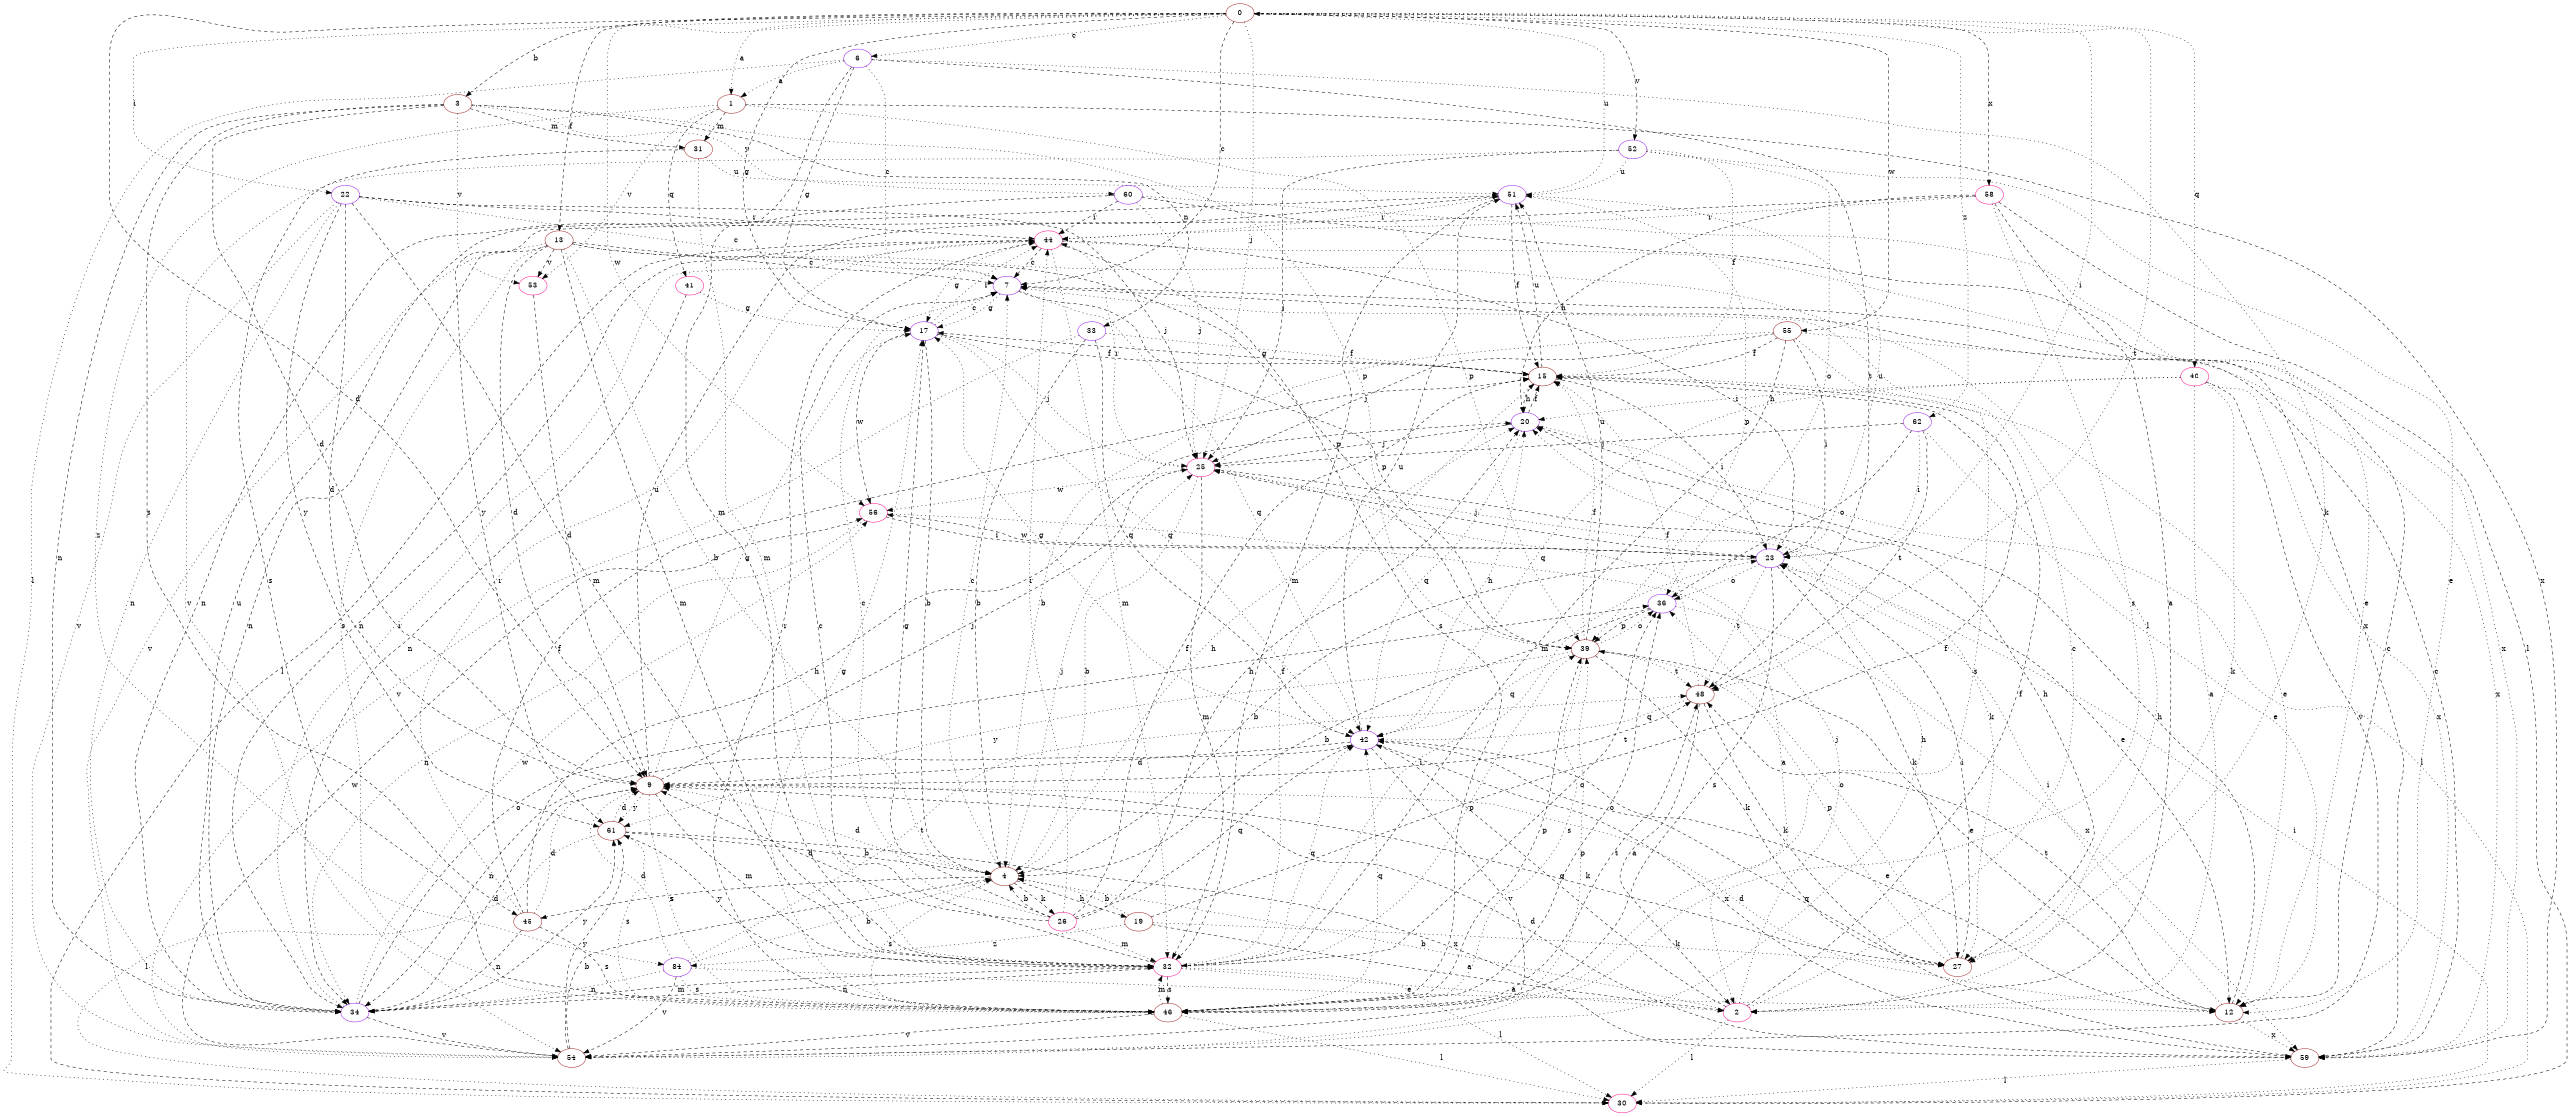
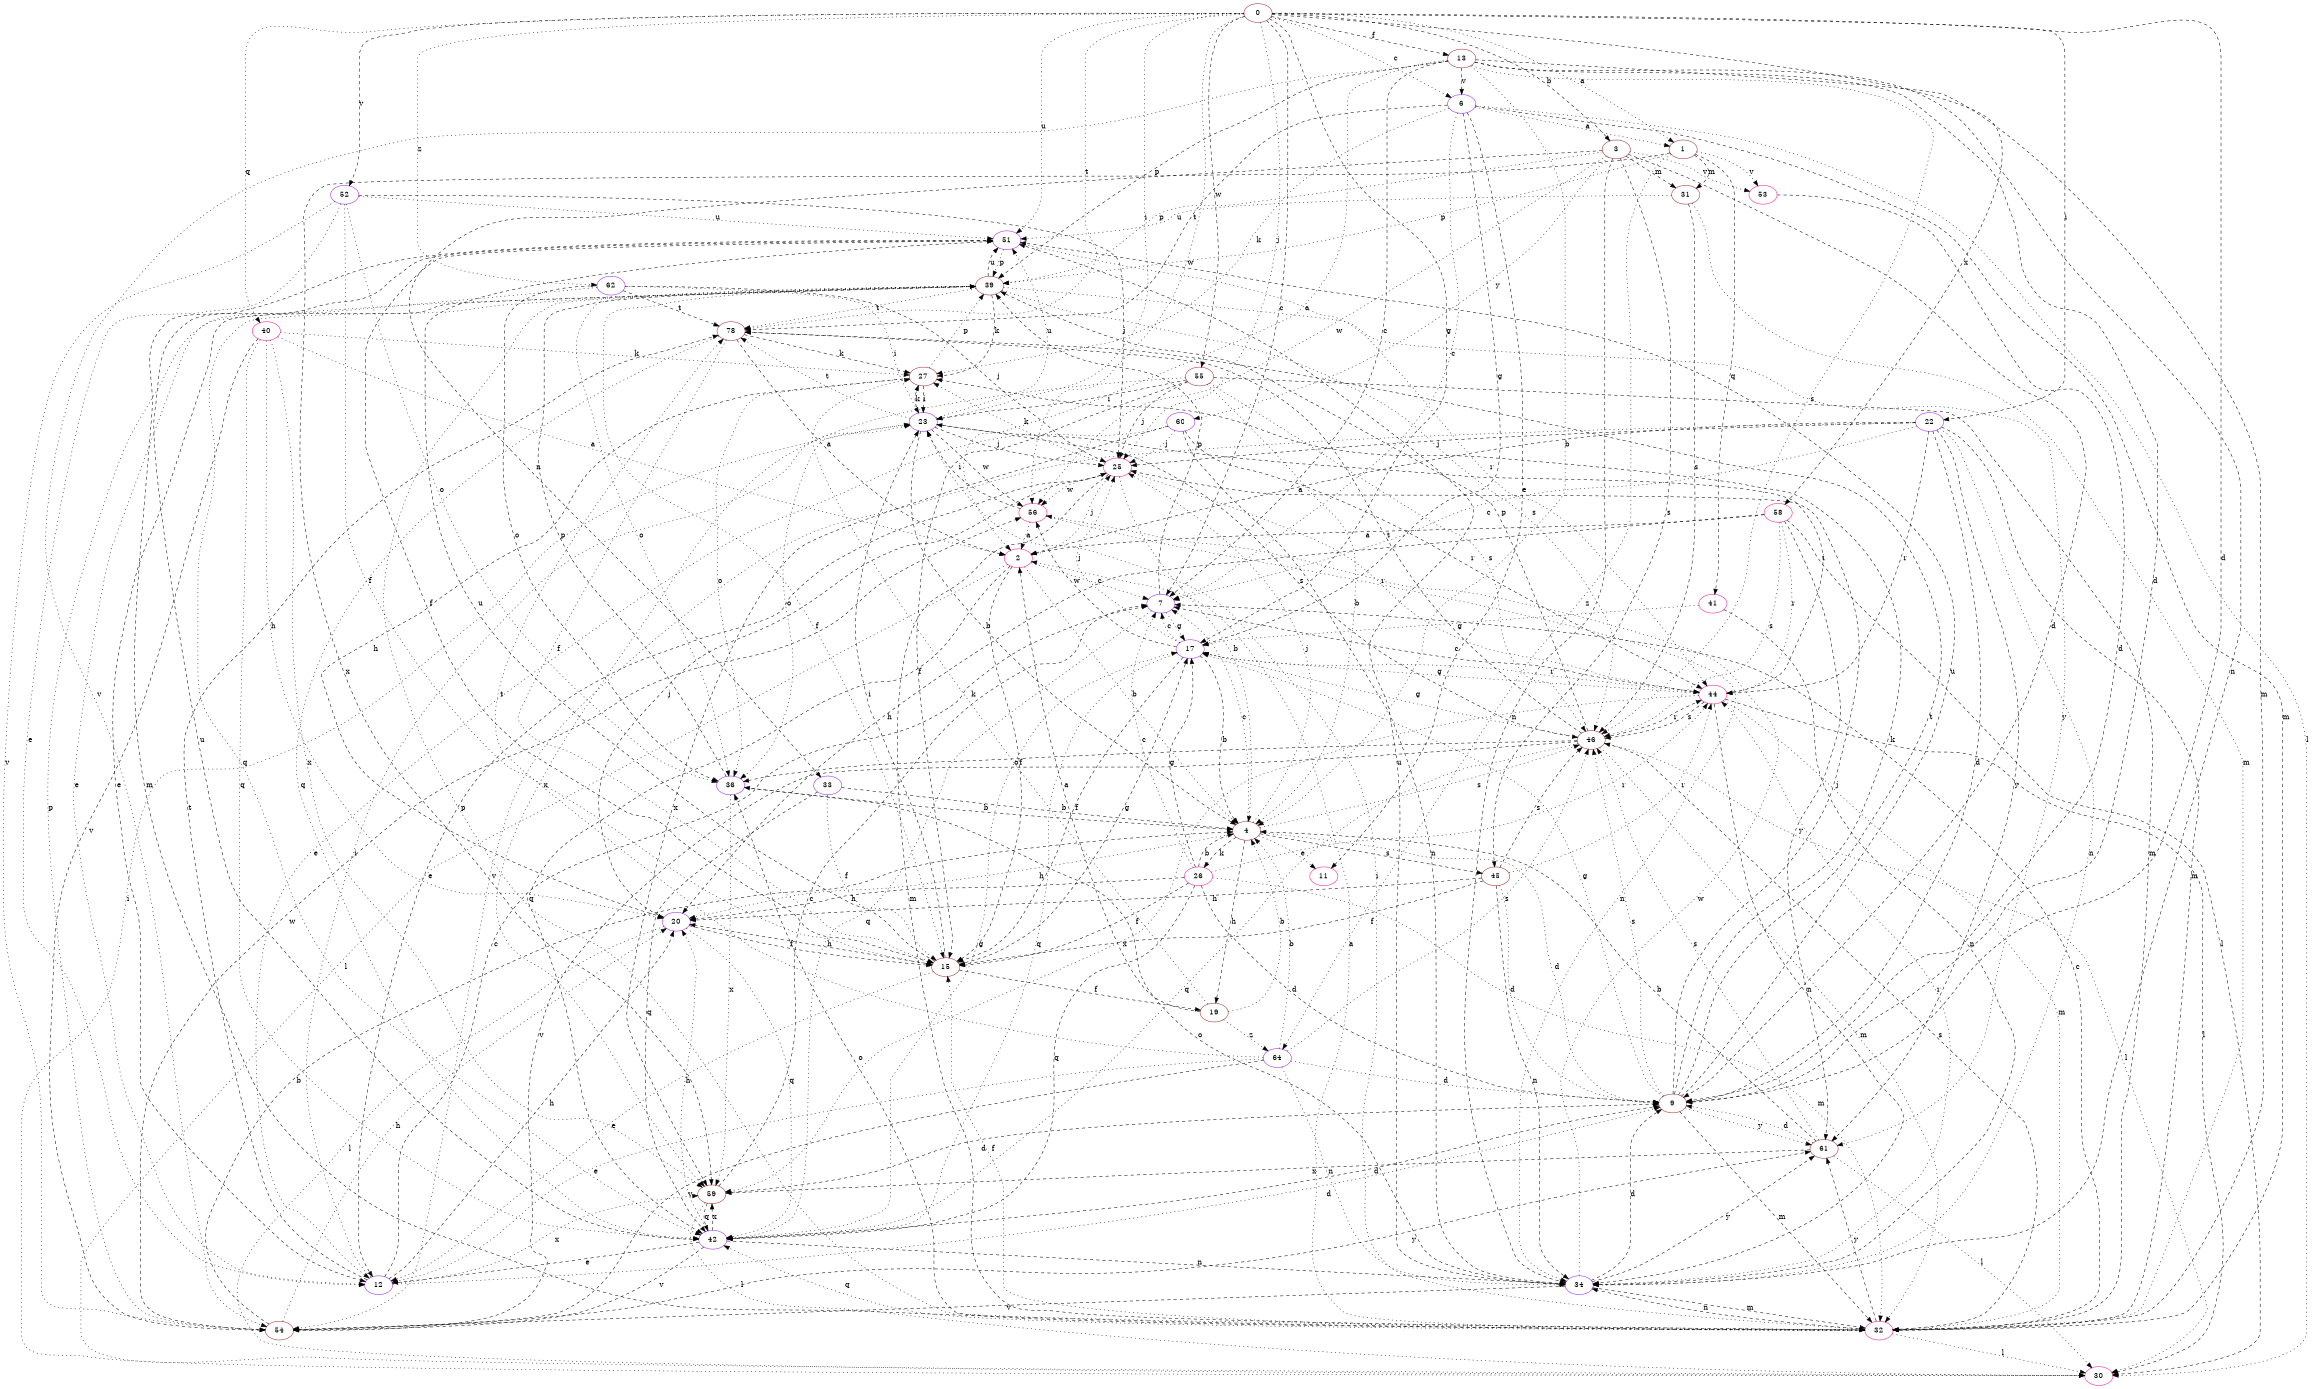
edge "0" -> "22": style dotted -> dashed
edge "51" -> "0": reversed
edge "13" -> "53": now "13" -> "6"
edge "3" -> "56": added, label "w"
edge "22" -> "2": added, label "a"
edge "13" -> "2": label "l" -> "a"
edge "19" -> "15": reversed
node "48": label "48" -> "78"
edge "33" -> "54": removed, label "v"
node "11": added
node "84": label "84" -> "64"
node "12": color brown -> purple
